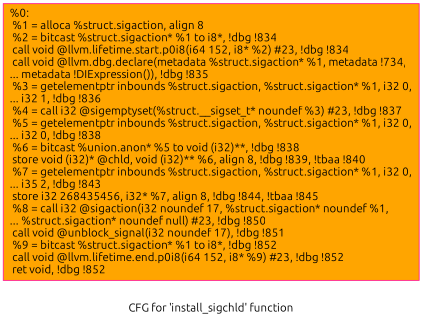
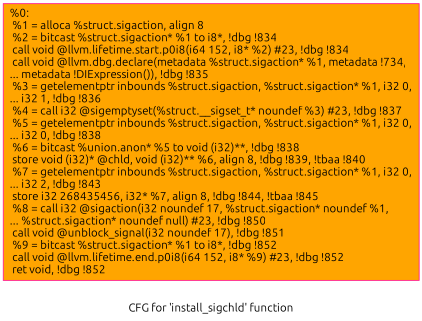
node "%0:": text "... i35 2, !dbg !843" -> "... i32 2, !dbg !843"
